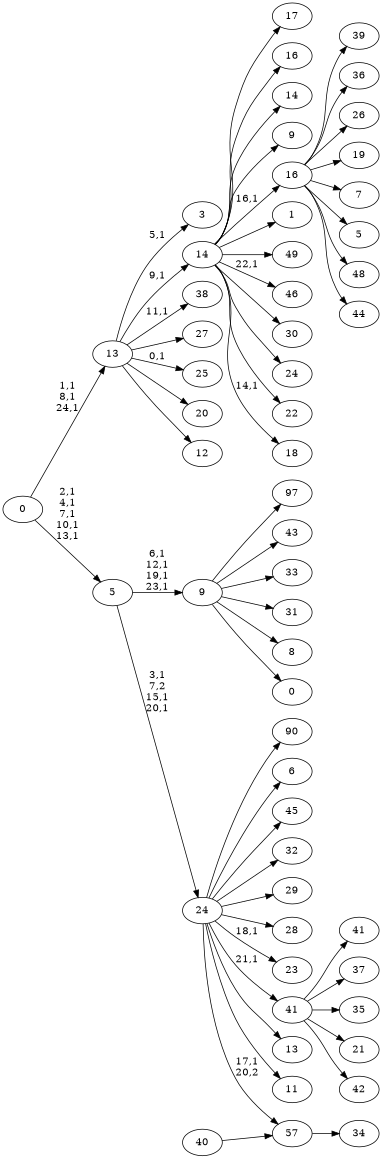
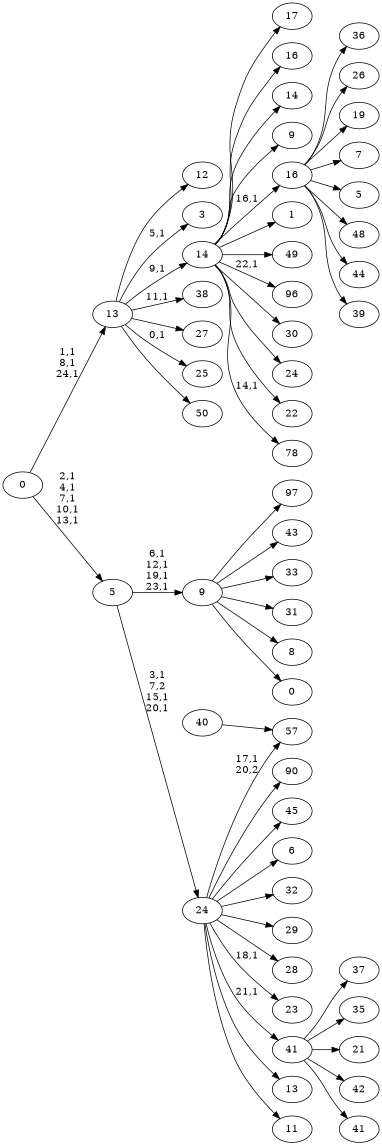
node "46": label "46" -> "96"
node "20": label "20" -> "50"
node "18": label "18" -> "78"
node "34": removed
